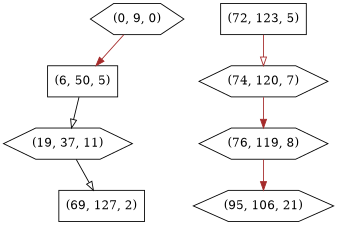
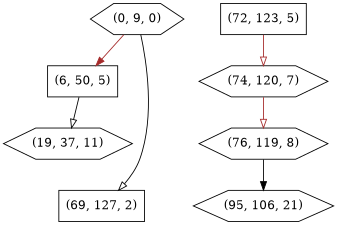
edge "(74, 120, 7)" -> "(76, 119, 8)": arrowhead normal -> onormal
edge "(19, 37, 11)" -> "(69, 127, 2)": now "(0, 9, 0)" -> "(69, 127, 2)"
edge "(76, 119, 8)" -> "(95, 106, 21)": color brown -> black
